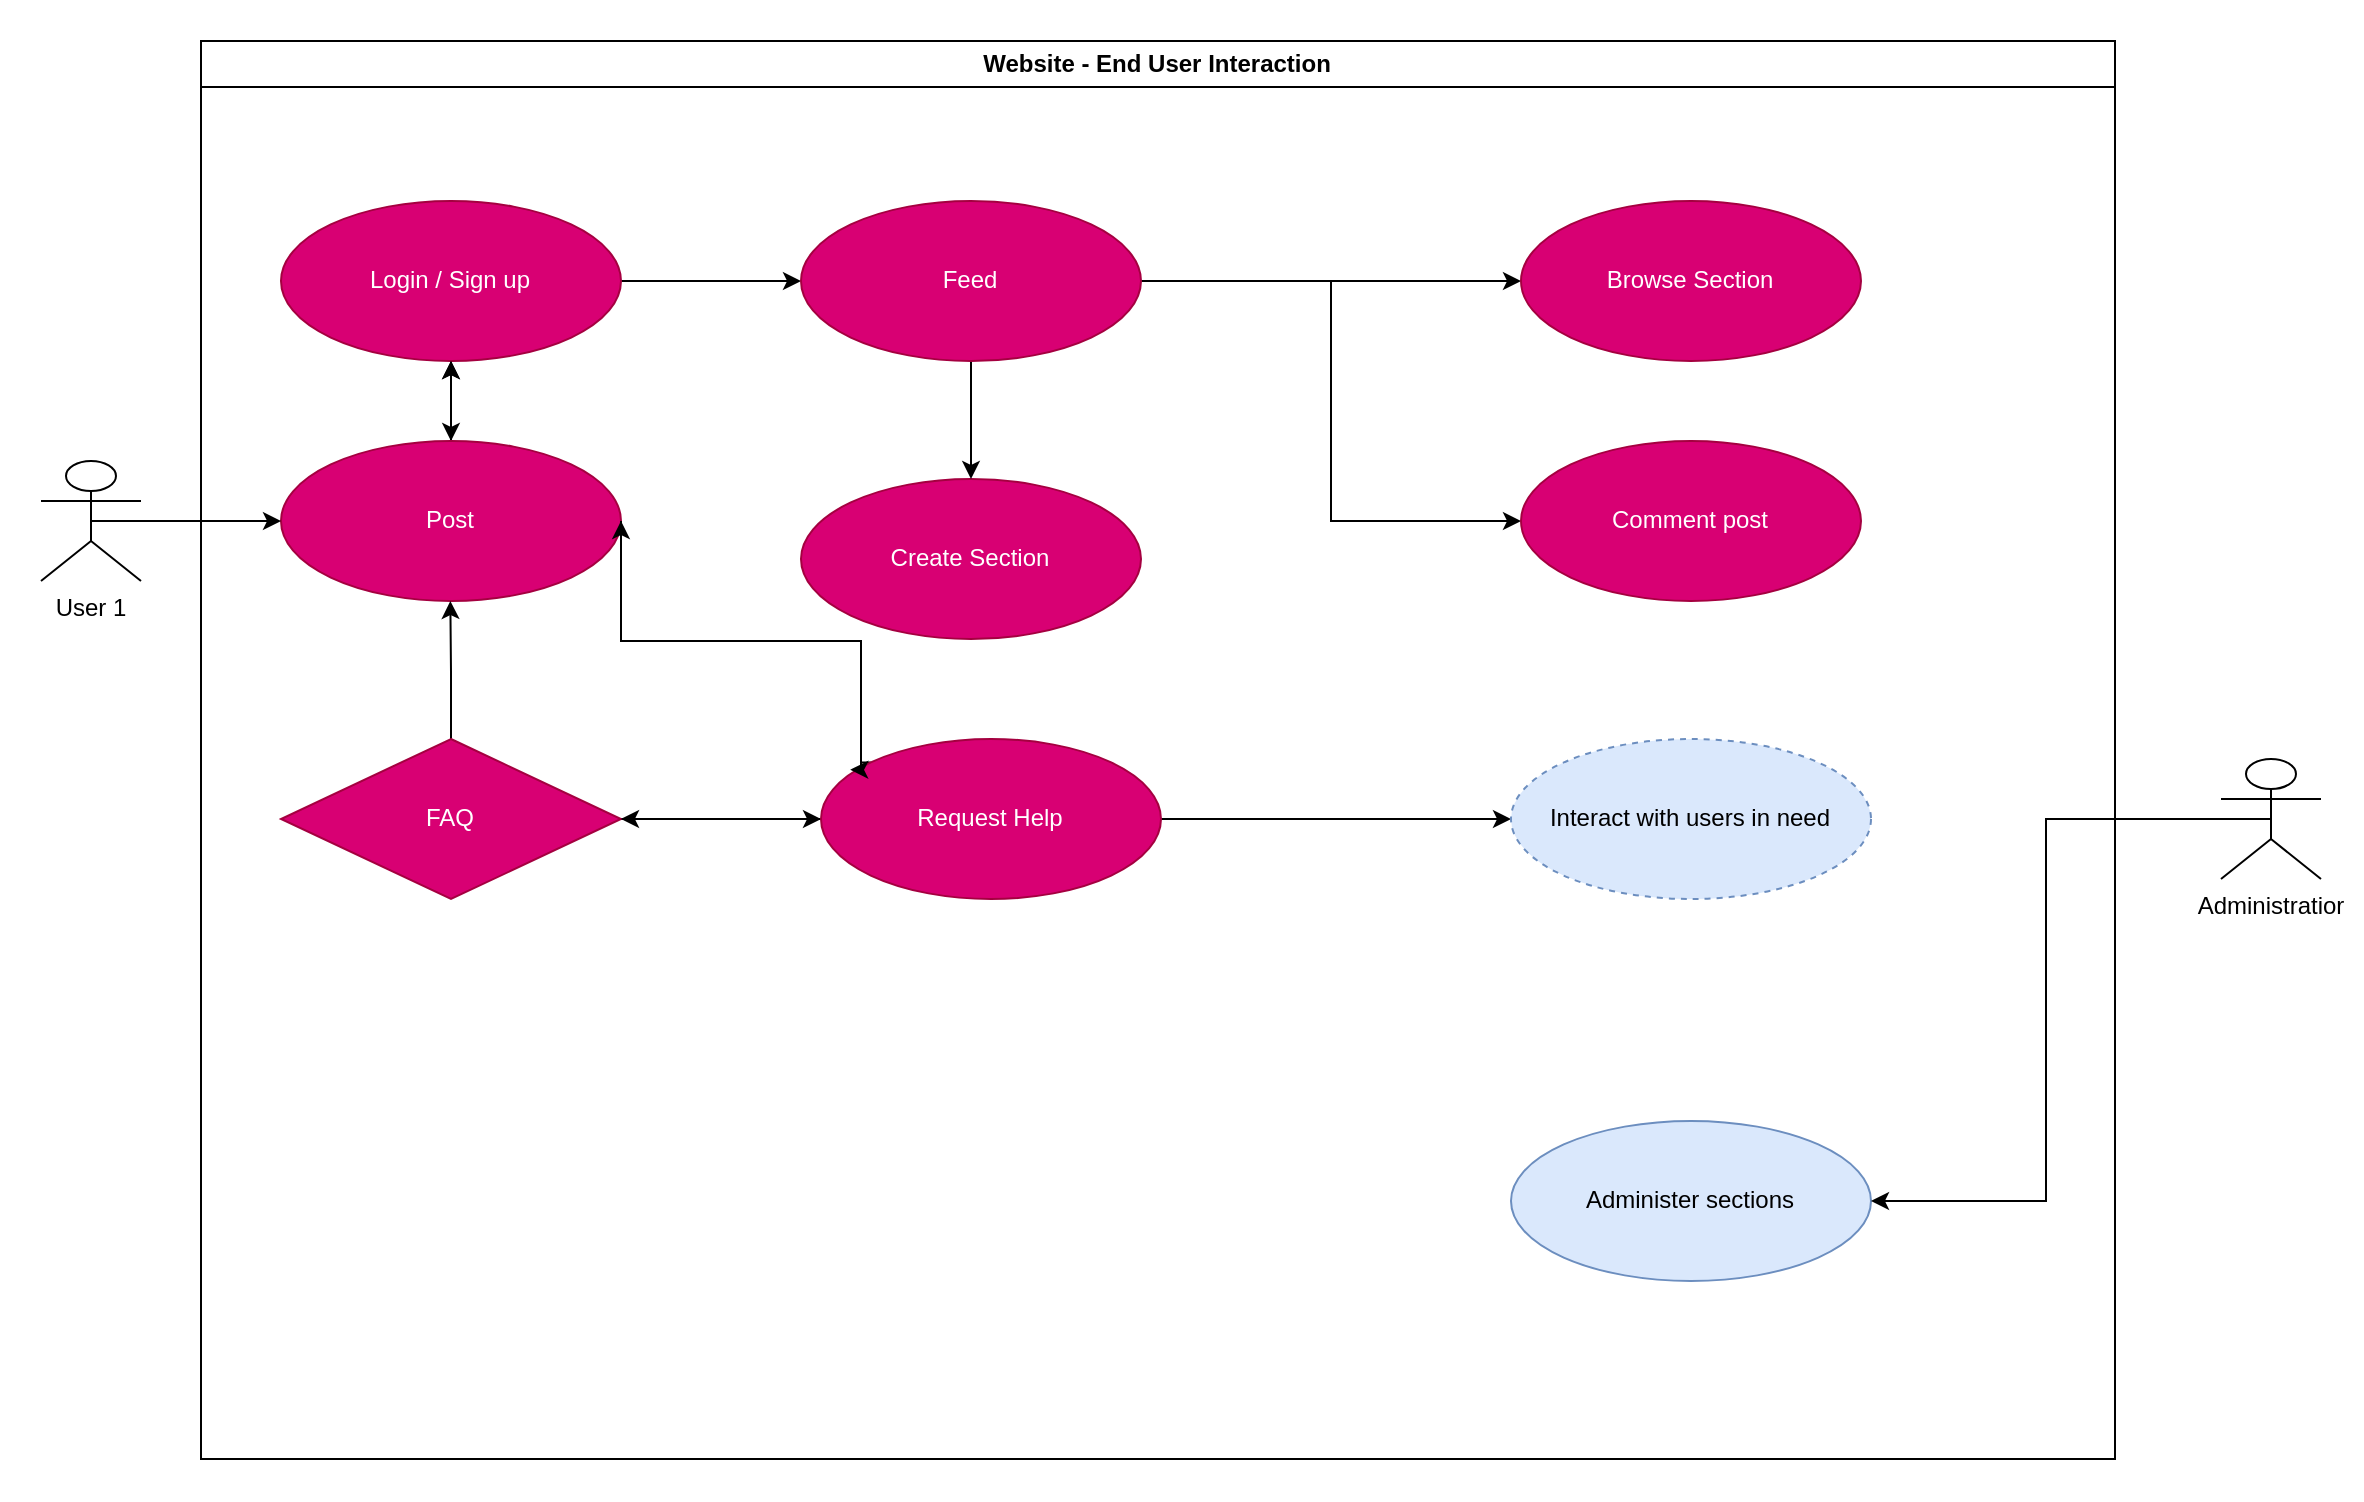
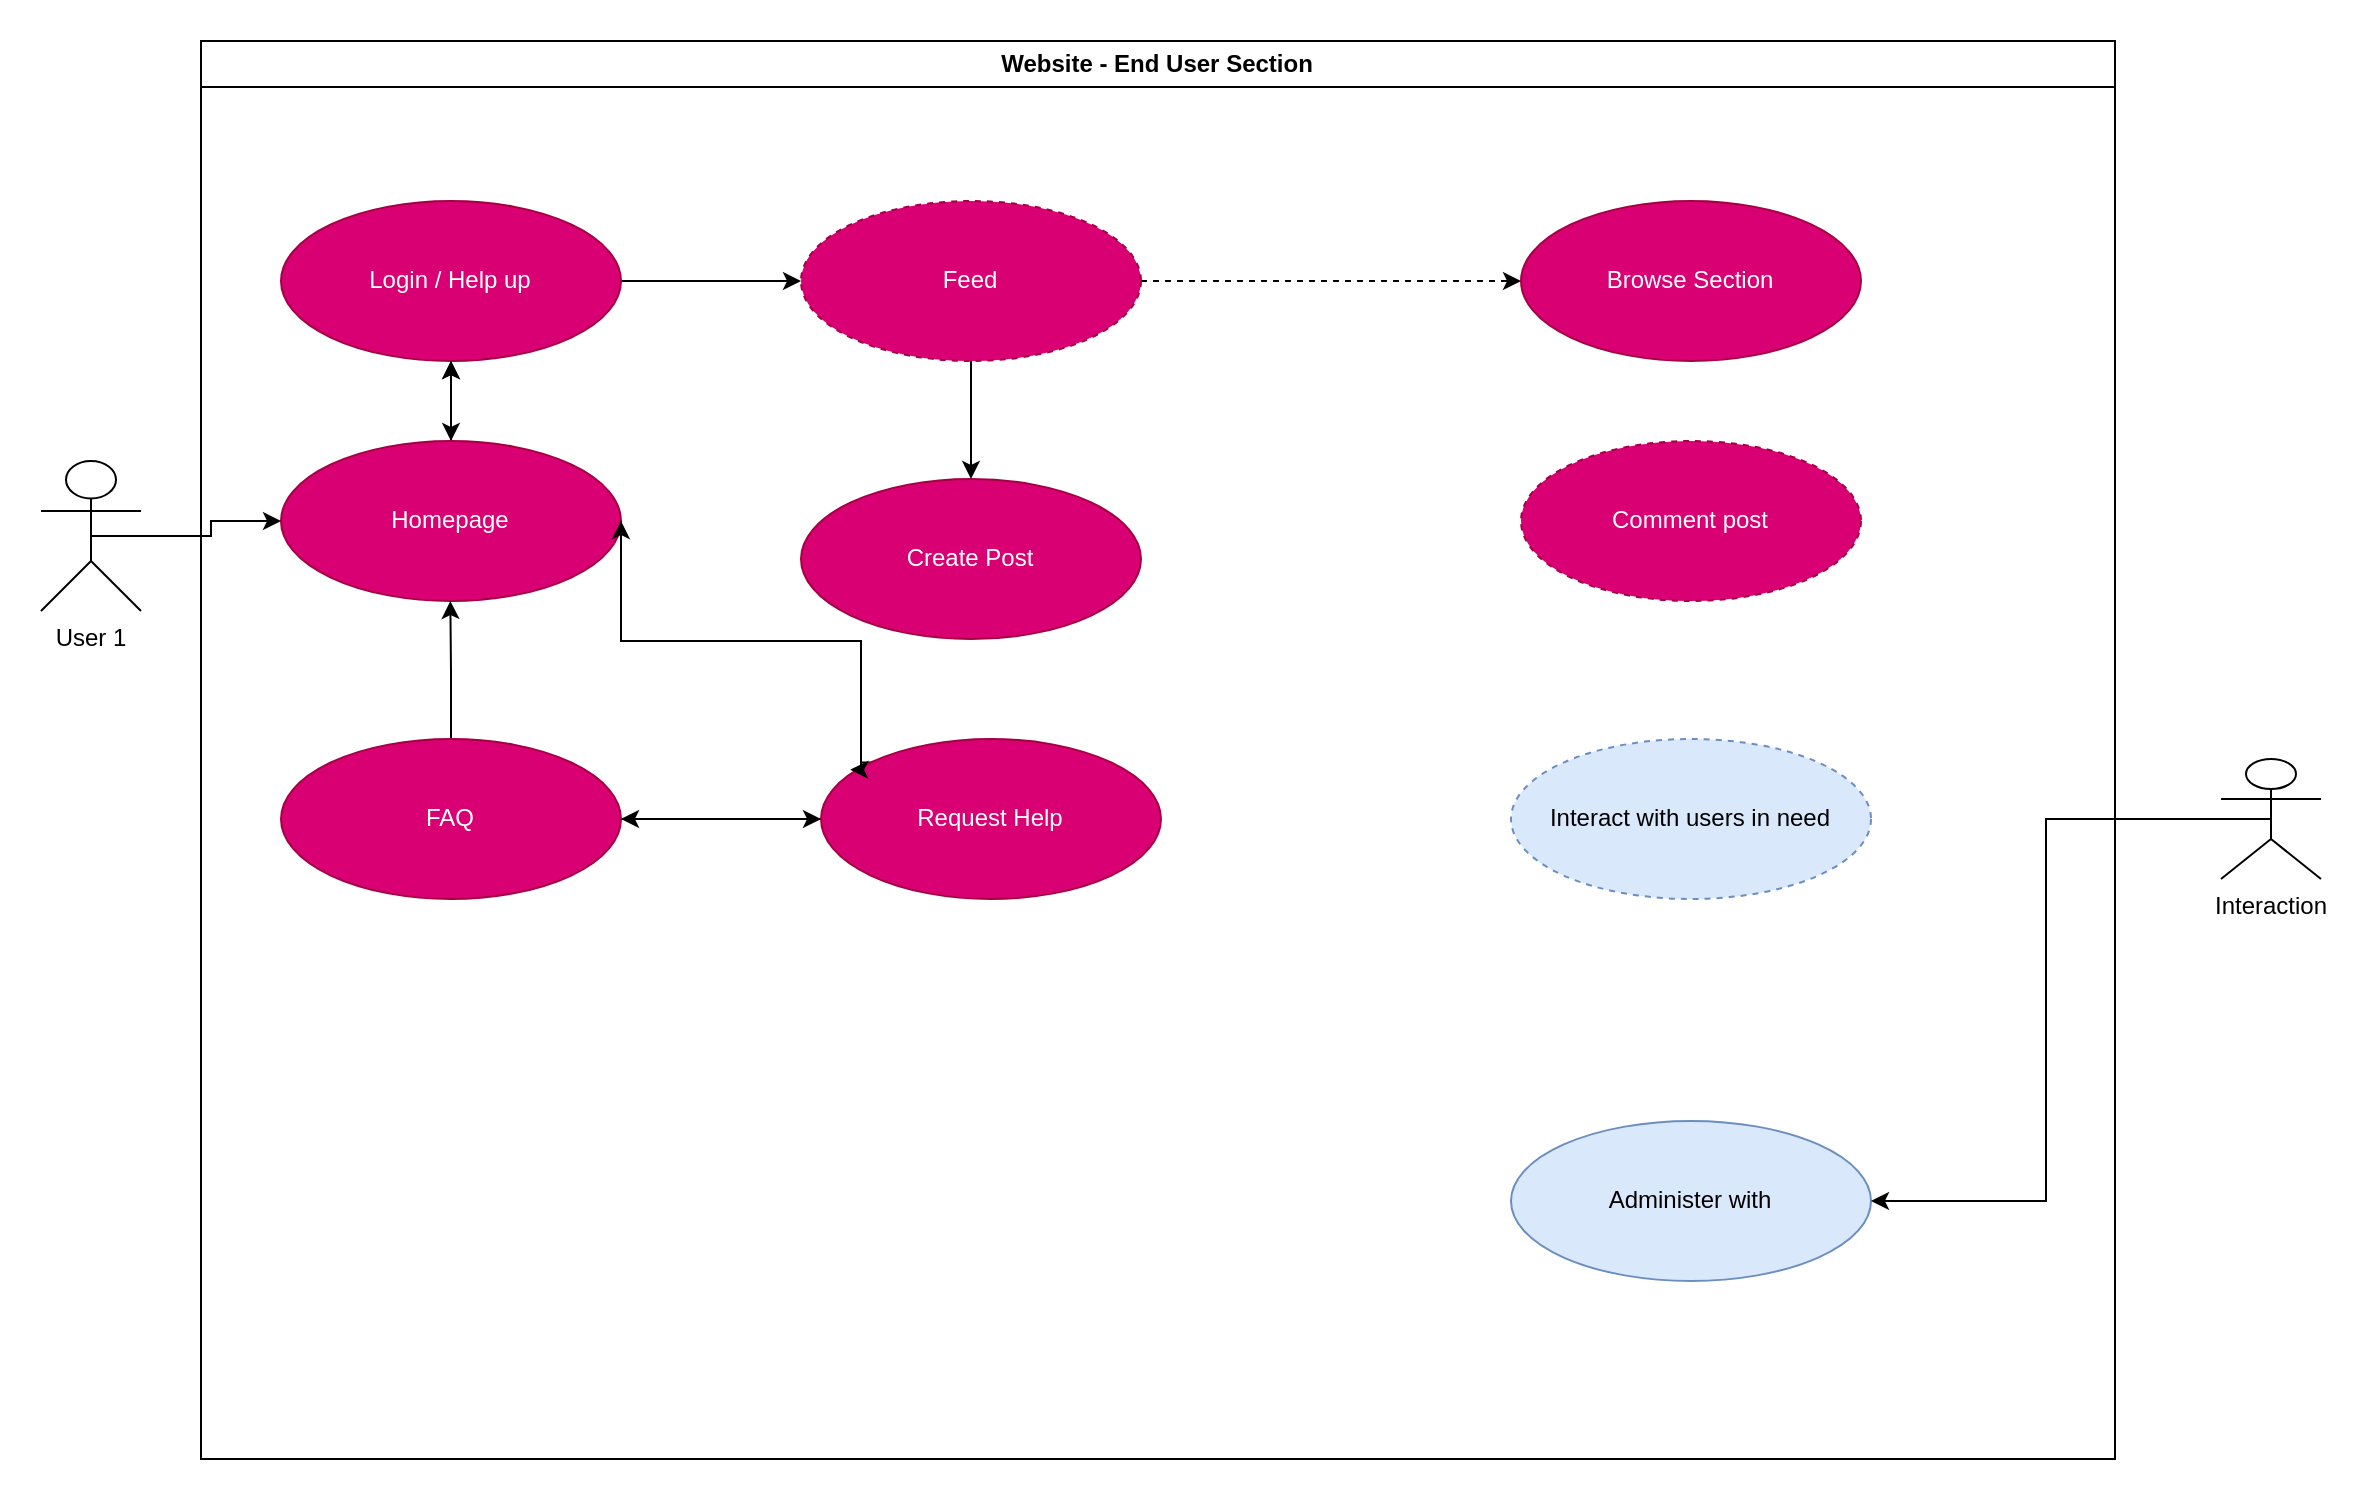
node "Website - End User Interaction": label "Website - End User Interaction" -> "Website - End User Section"
node "Login / Sign up": label "Login / Sign up" -> "Login / Help up"
node "Feed": style solid -> dashed
edge "Feed" -> "Browse Section": style solid -> dashed
edge "Feed" -> "Comment post": removed
node "User 1": size 100x120 -> 100x150
node "Post": label "Post" -> "Homepage"
node "Comment post": style solid -> dashed
node "Create Section": label "Create Section" -> "Create Post"
node "FAQ": shape diamond -> ellipse
edge "Request Help" -> "Interact with users in need": removed
node "Administratior": label "Administratior" -> "Interaction"
node "Administer sections": label "Administer sections" -> "Administer with"
